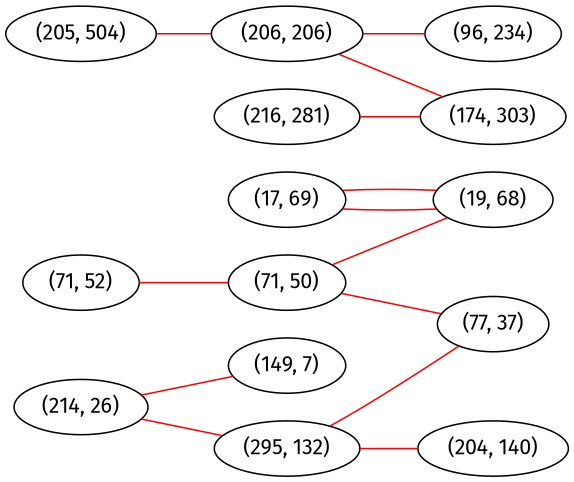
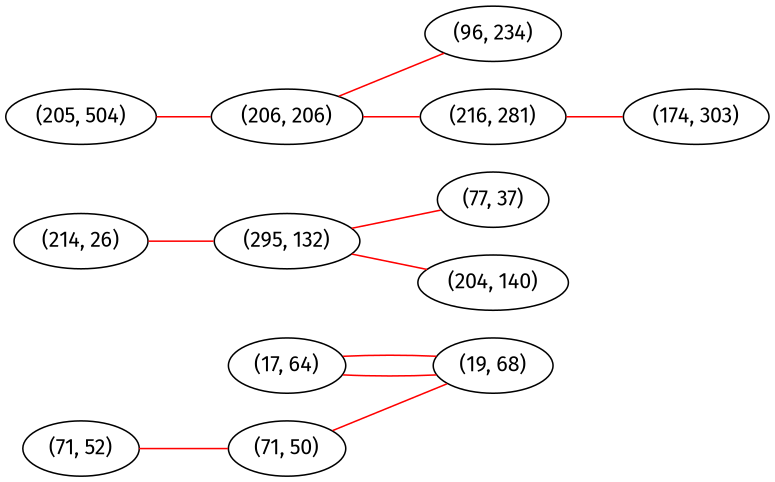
edge "(206, 206)" -- "(174, 303)": now "(206, 206)" -- "(216, 281)"
node "(17, 69)": label "(17, 69)" -> "(17, 64)"
edge "(71, 50)" -- "(77, 37)": removed
node "(149, 7)": removed
